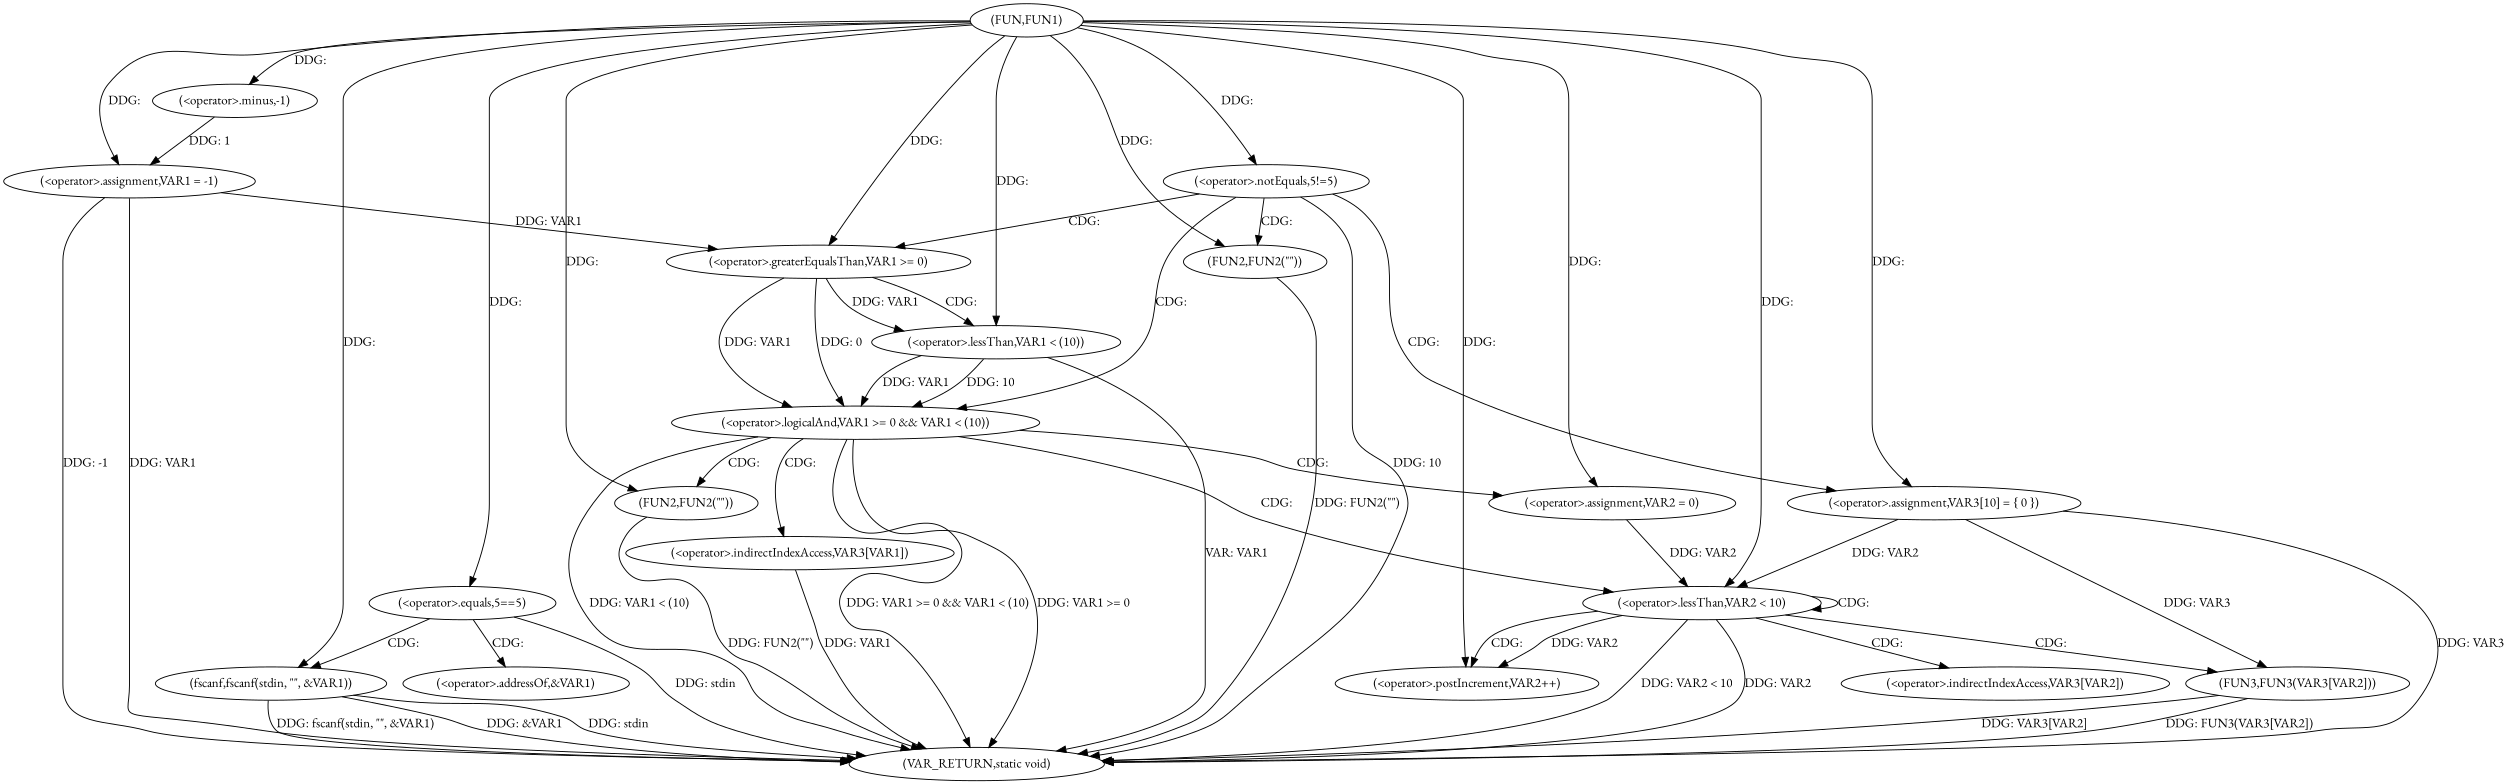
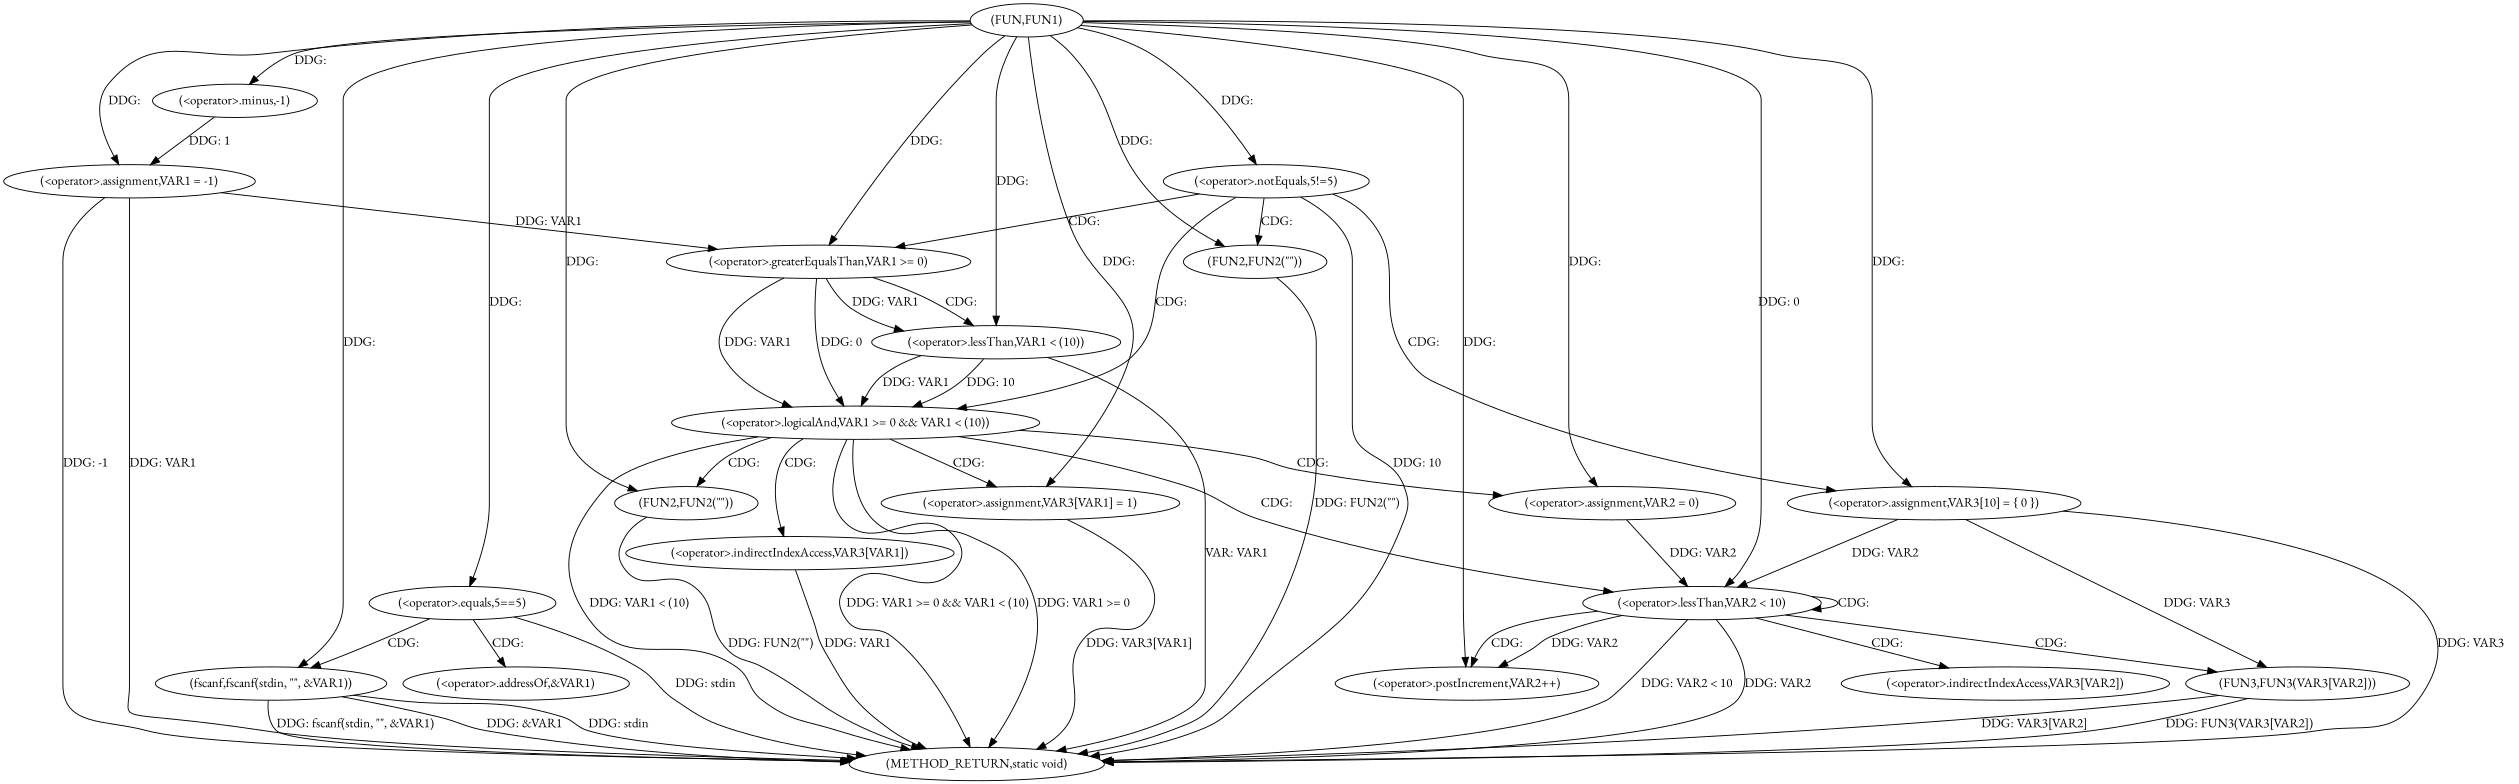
edge "(FUN,FUN1)" -> "(<operator>.lessThan,VAR2 < 10)": label "DDG: " -> "DDG: 0"
node "(<operator>.assignment,VAR3[VAR1] = 1)": added
node "(VAR_RETURN,static void)": label "(VAR_RETURN,static void)" -> "(METHOD_RETURN,static void)"
